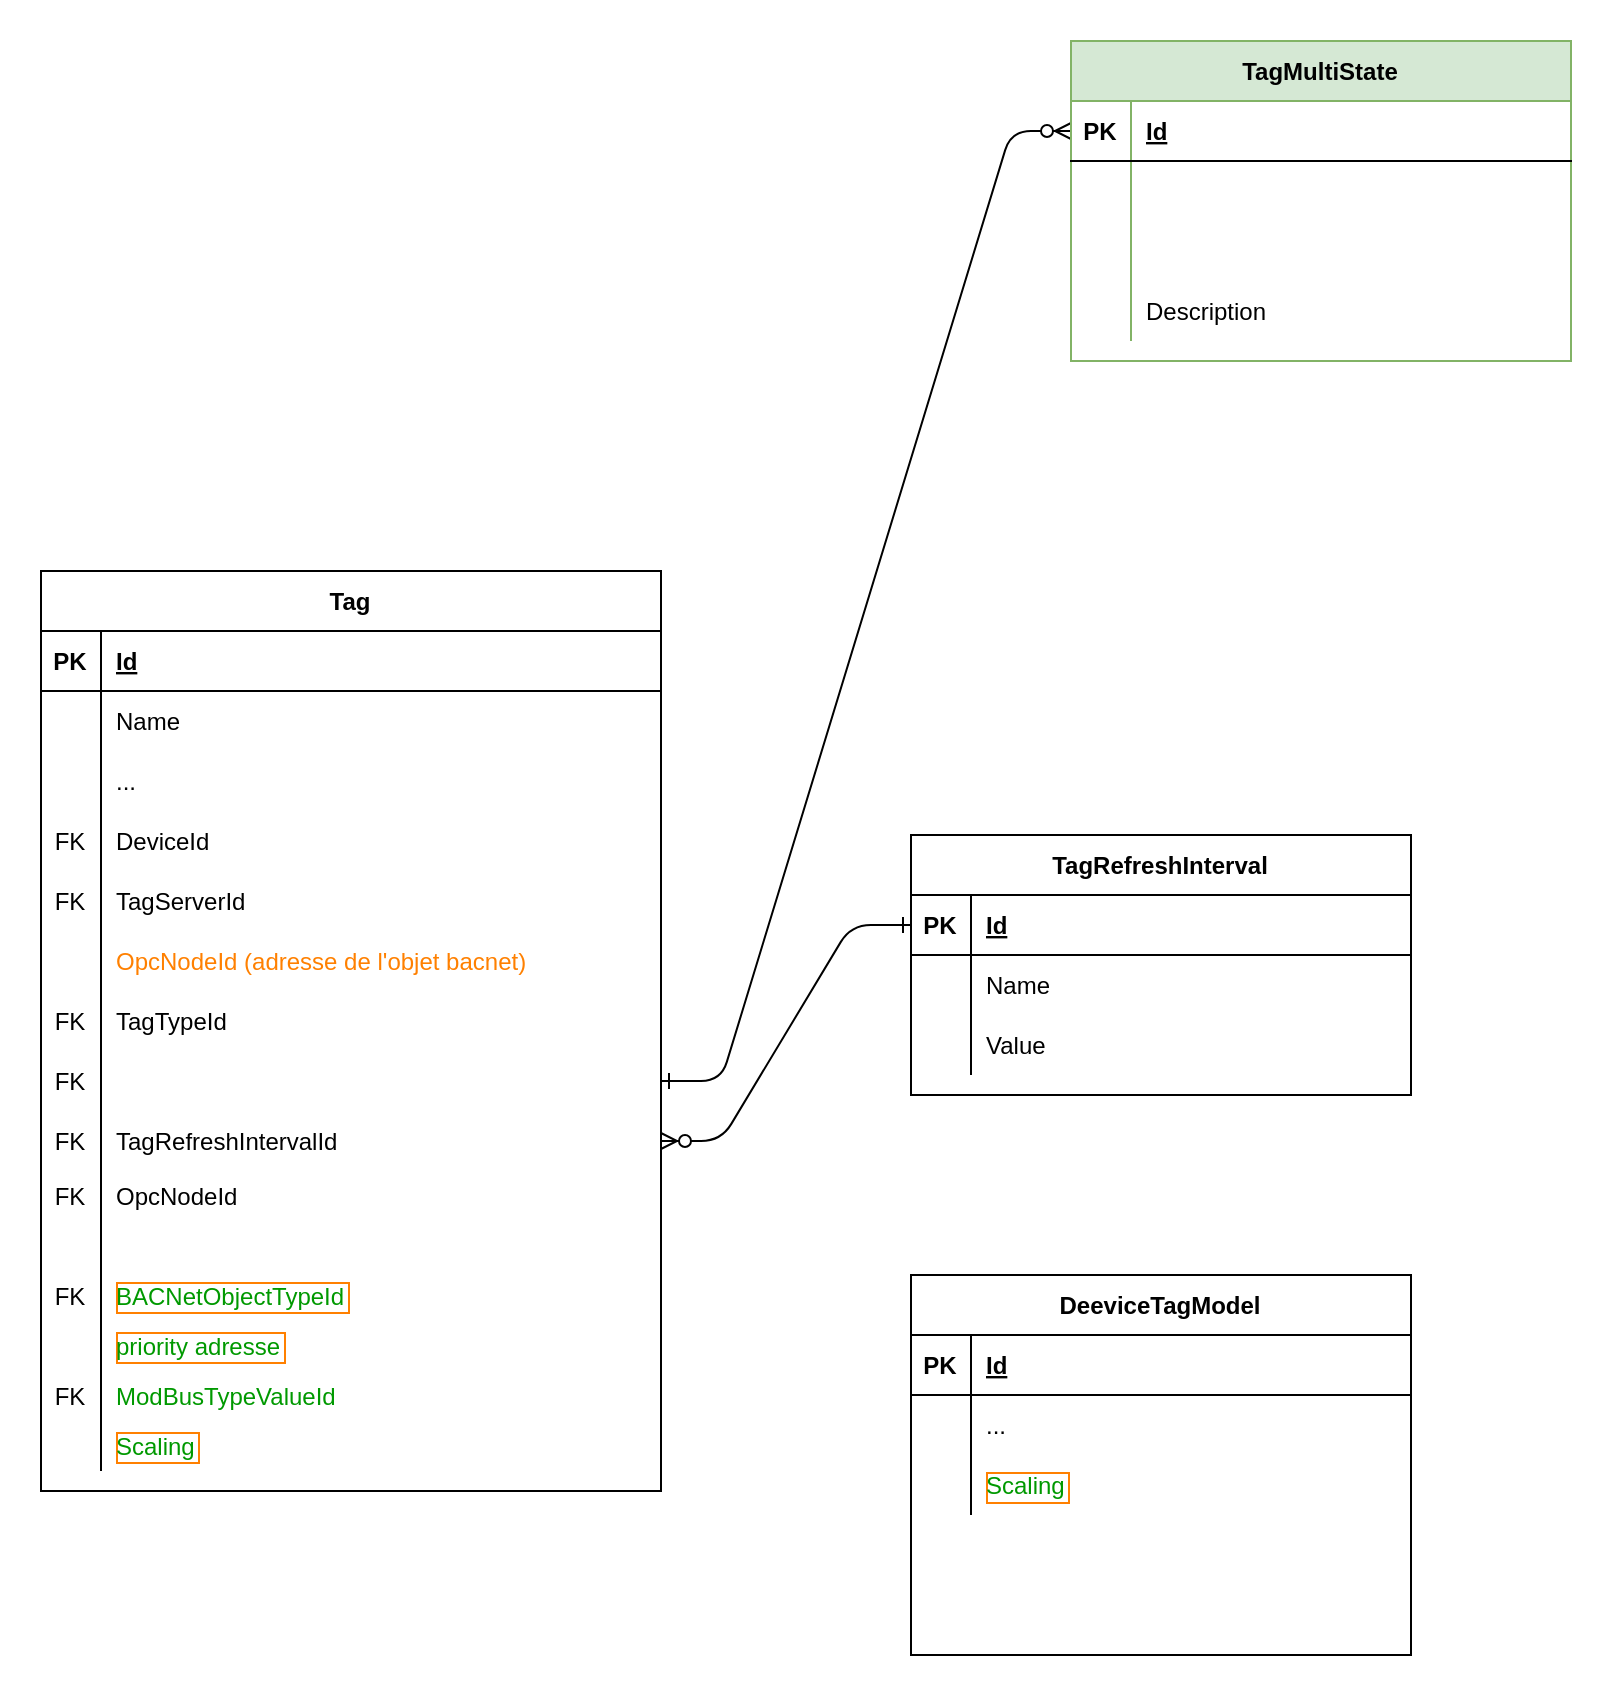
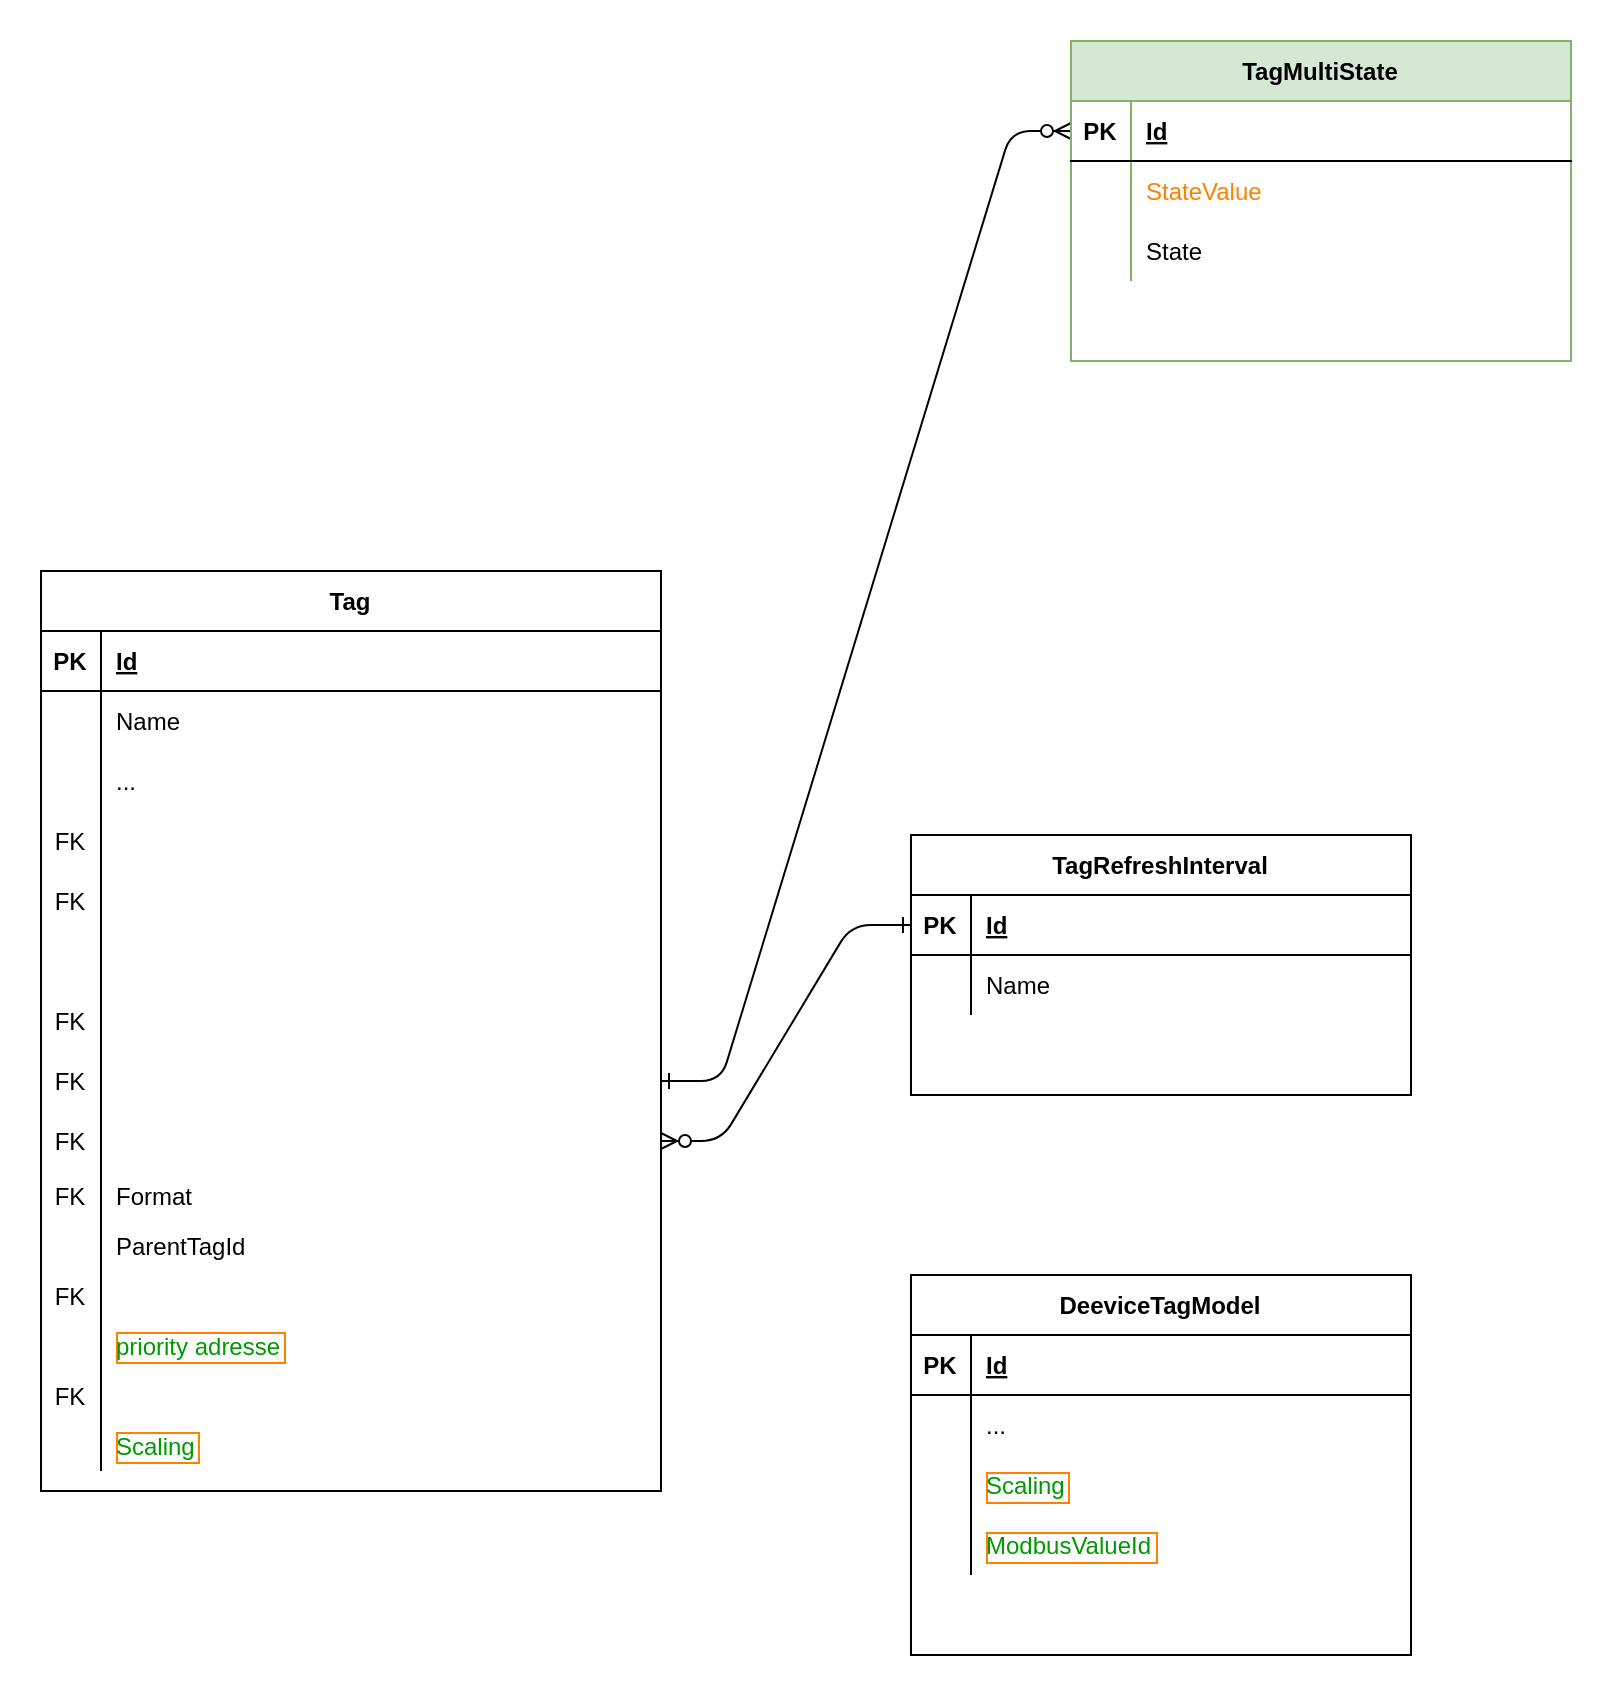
node "StateValue": added
node "State": added
node "Description": removed
node "DeviceId": removed
node "TagServerId": removed
node "OpcNodeId (adresse de l'objet bacnet)": removed
node "TagTypeId": removed
node "Value": removed
node "TagRefreshIntervalId": removed
node "OpcNodeId": label "OpcNodeId" -> "Format"
node "ParentTagId": added
node "BACNetObjectTypeId": removed
node "ModBusTypeValueId": removed
node "ModbusValueId": added
